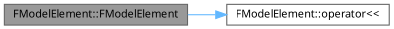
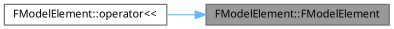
edge "FModelElement::FModelElement" -> "FModelElement::operator<<": reversed
